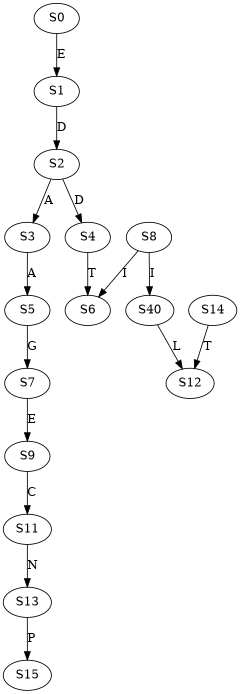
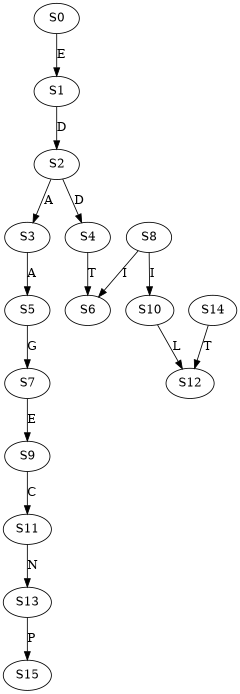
node "S40": label "S40" -> "S10"
